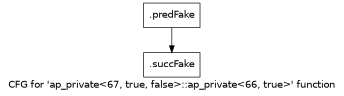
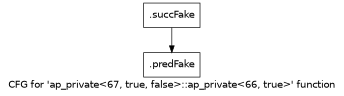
edge ".predFake" -> ".succFake": reversed
